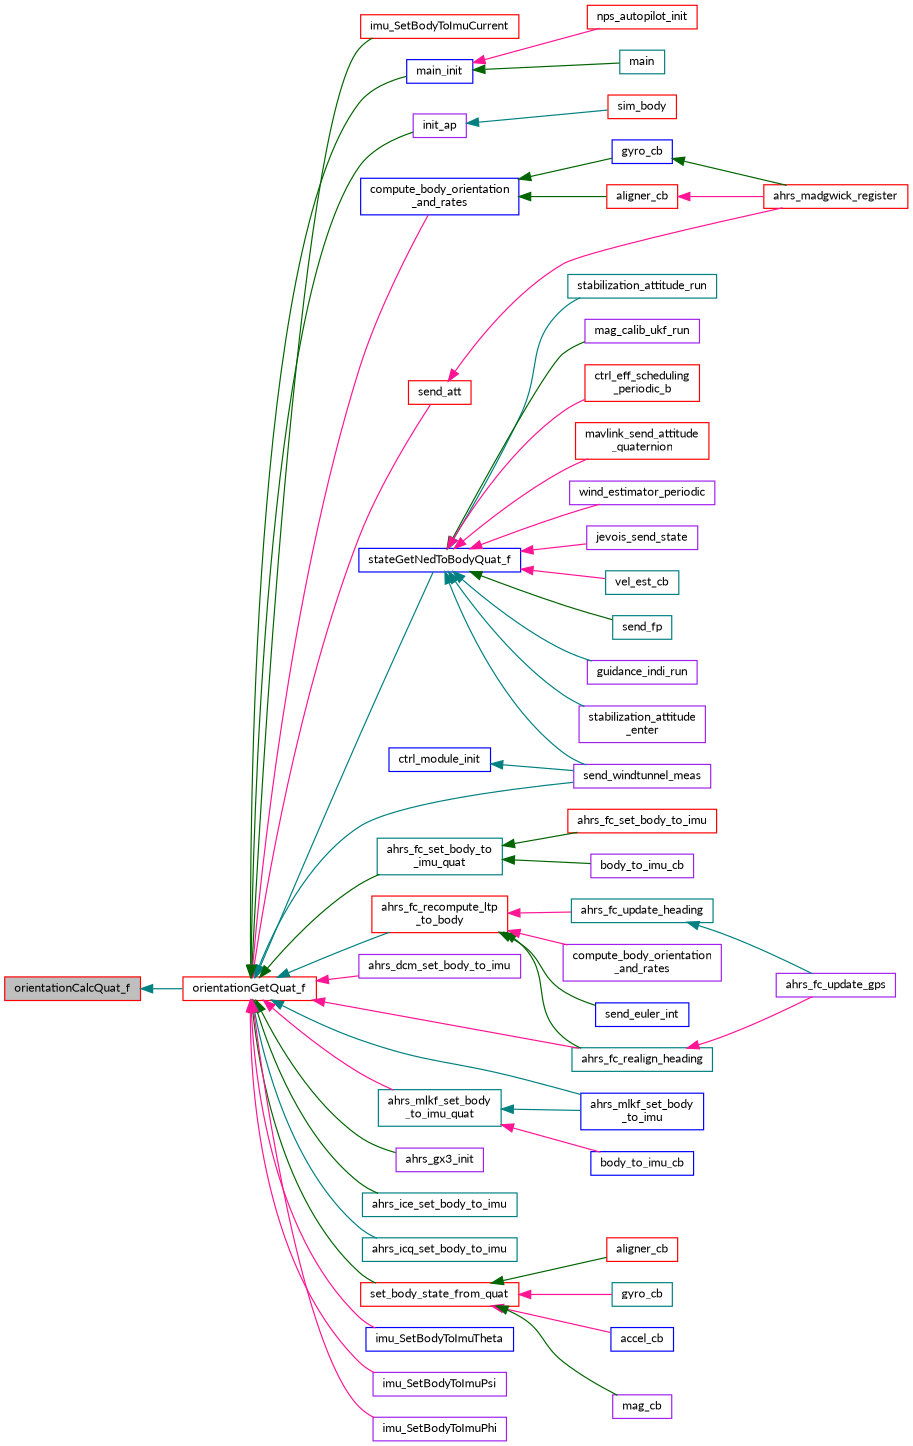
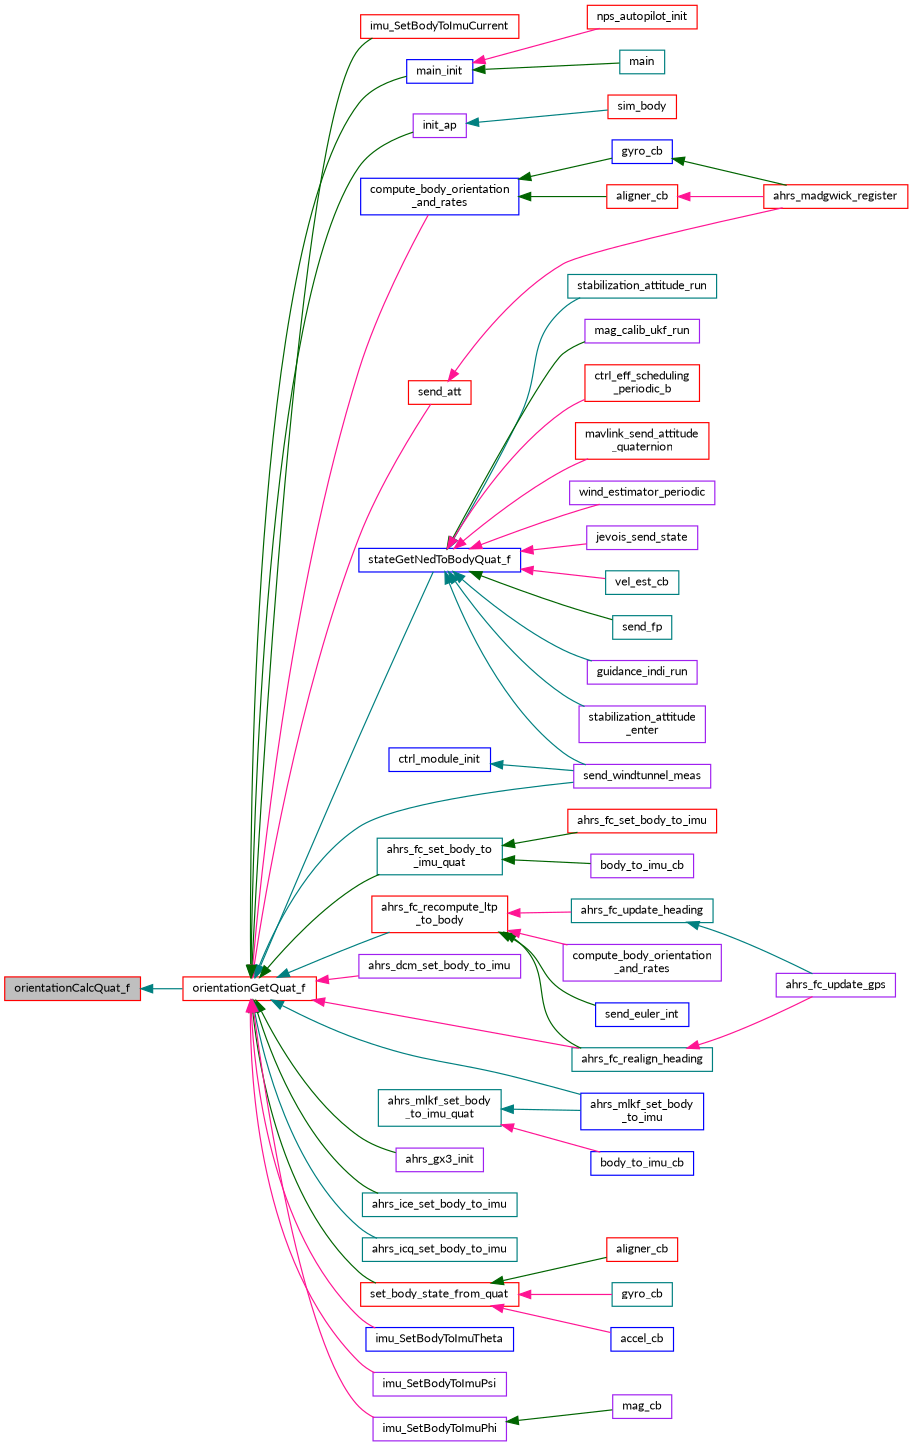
edge "ahrs_mlkf_set_body _to_imu_quat" -> "orientationGetQuat_f": removed
edge "mag_cb" -> "set_body_state_from_quat": now "mag_cb" -> "imu_SetBodyToImuPhi"
